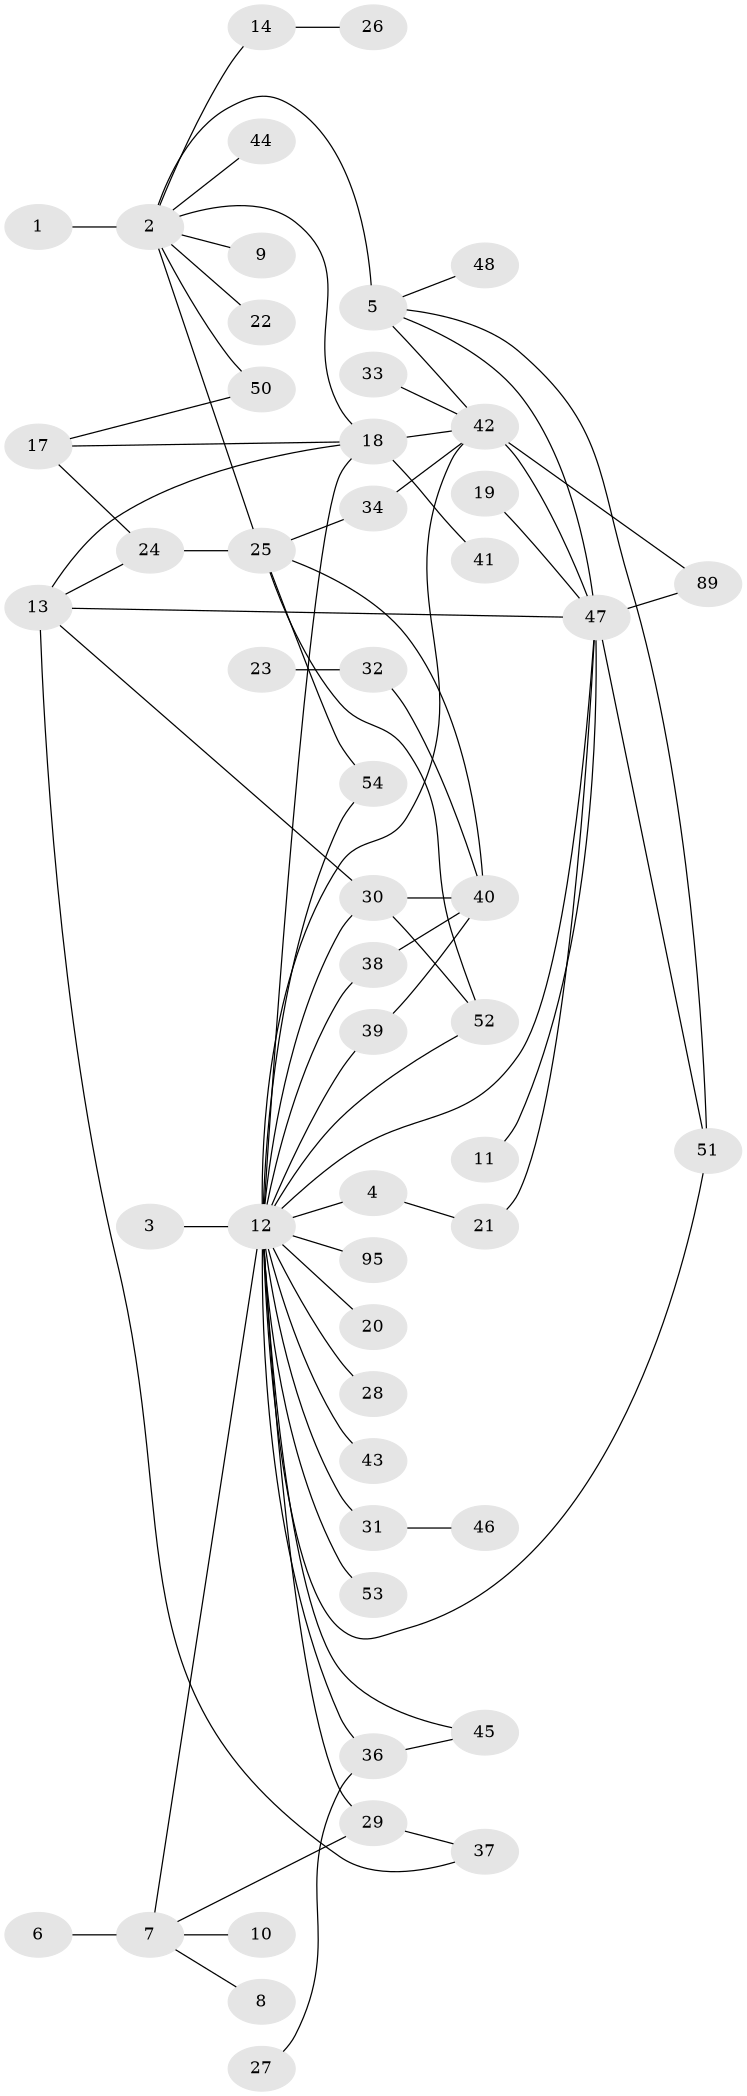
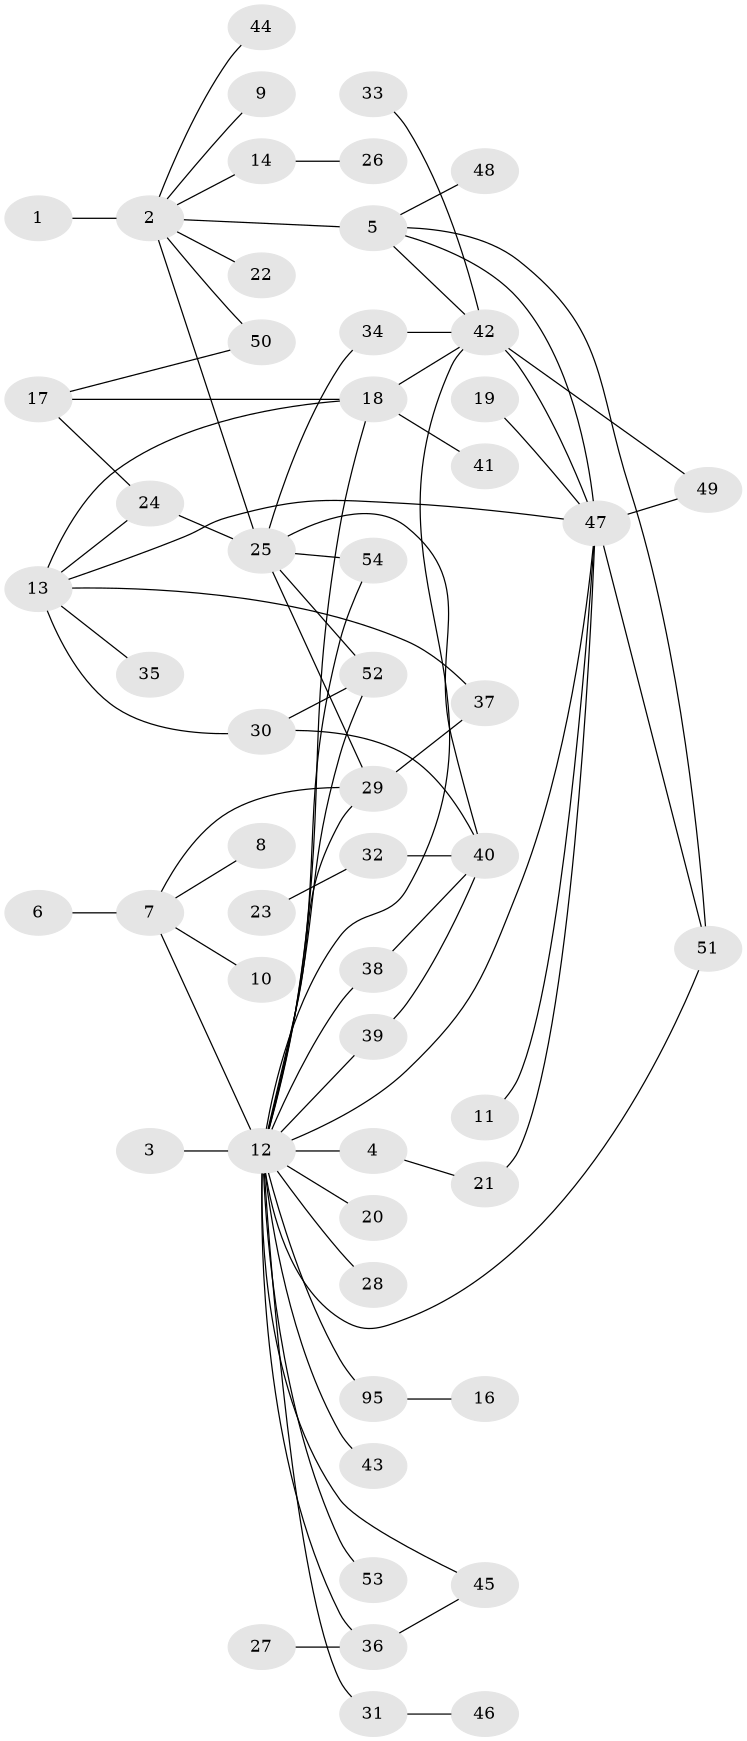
edge "2" -- "18": removed
node "89": label "89" -> "49"
edge "25" -- "29": added
node "35": added
edge "30" -- "12": removed
node "16": added
